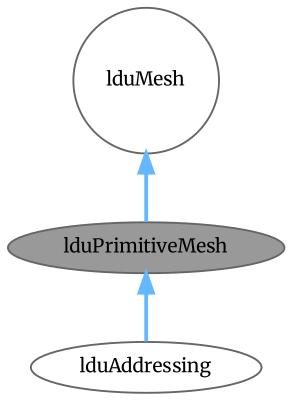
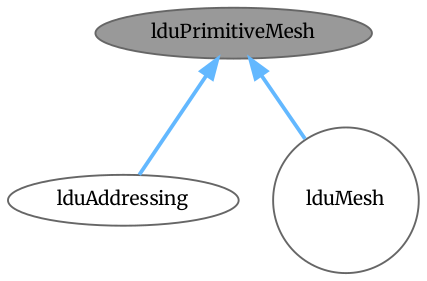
edge "lduPrimitiveMesh" -> "lduMesh": reversed
